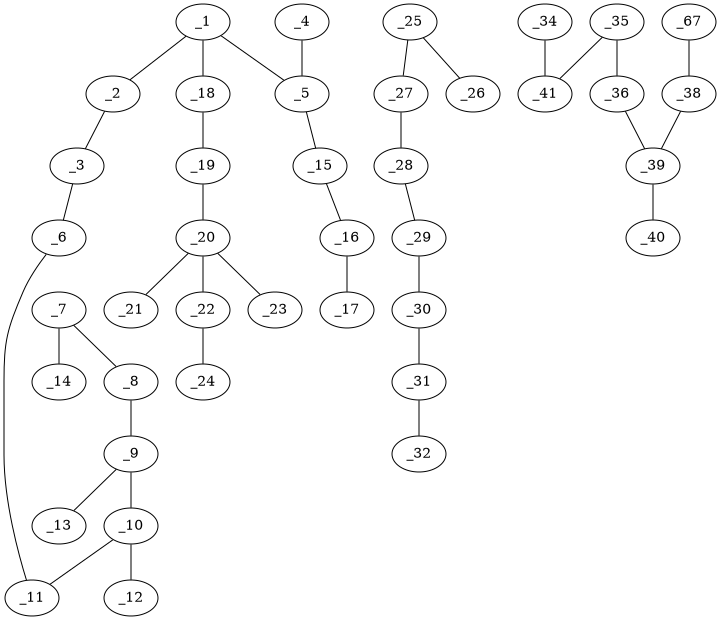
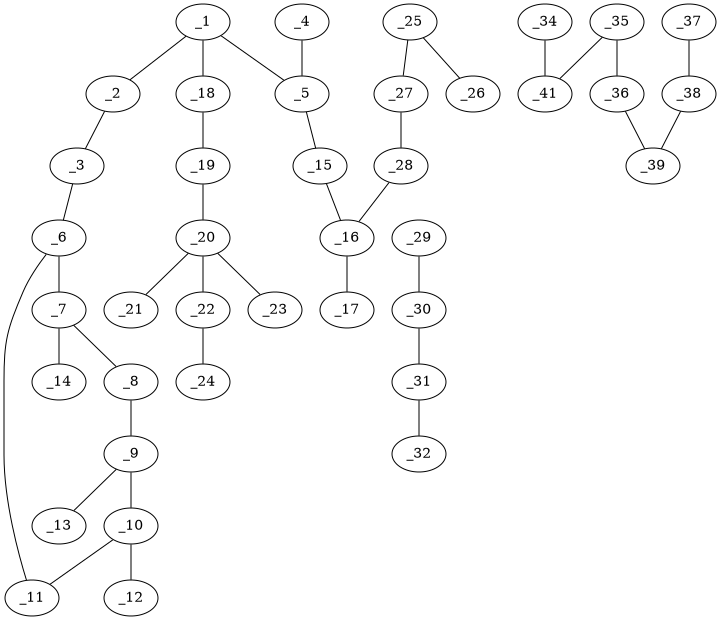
node "_67": label "_67" -> "_37"
edge "_28" -- "_29": now "_28" -- "_16"
node "_40": removed
edge "_6" -- "_7": added
